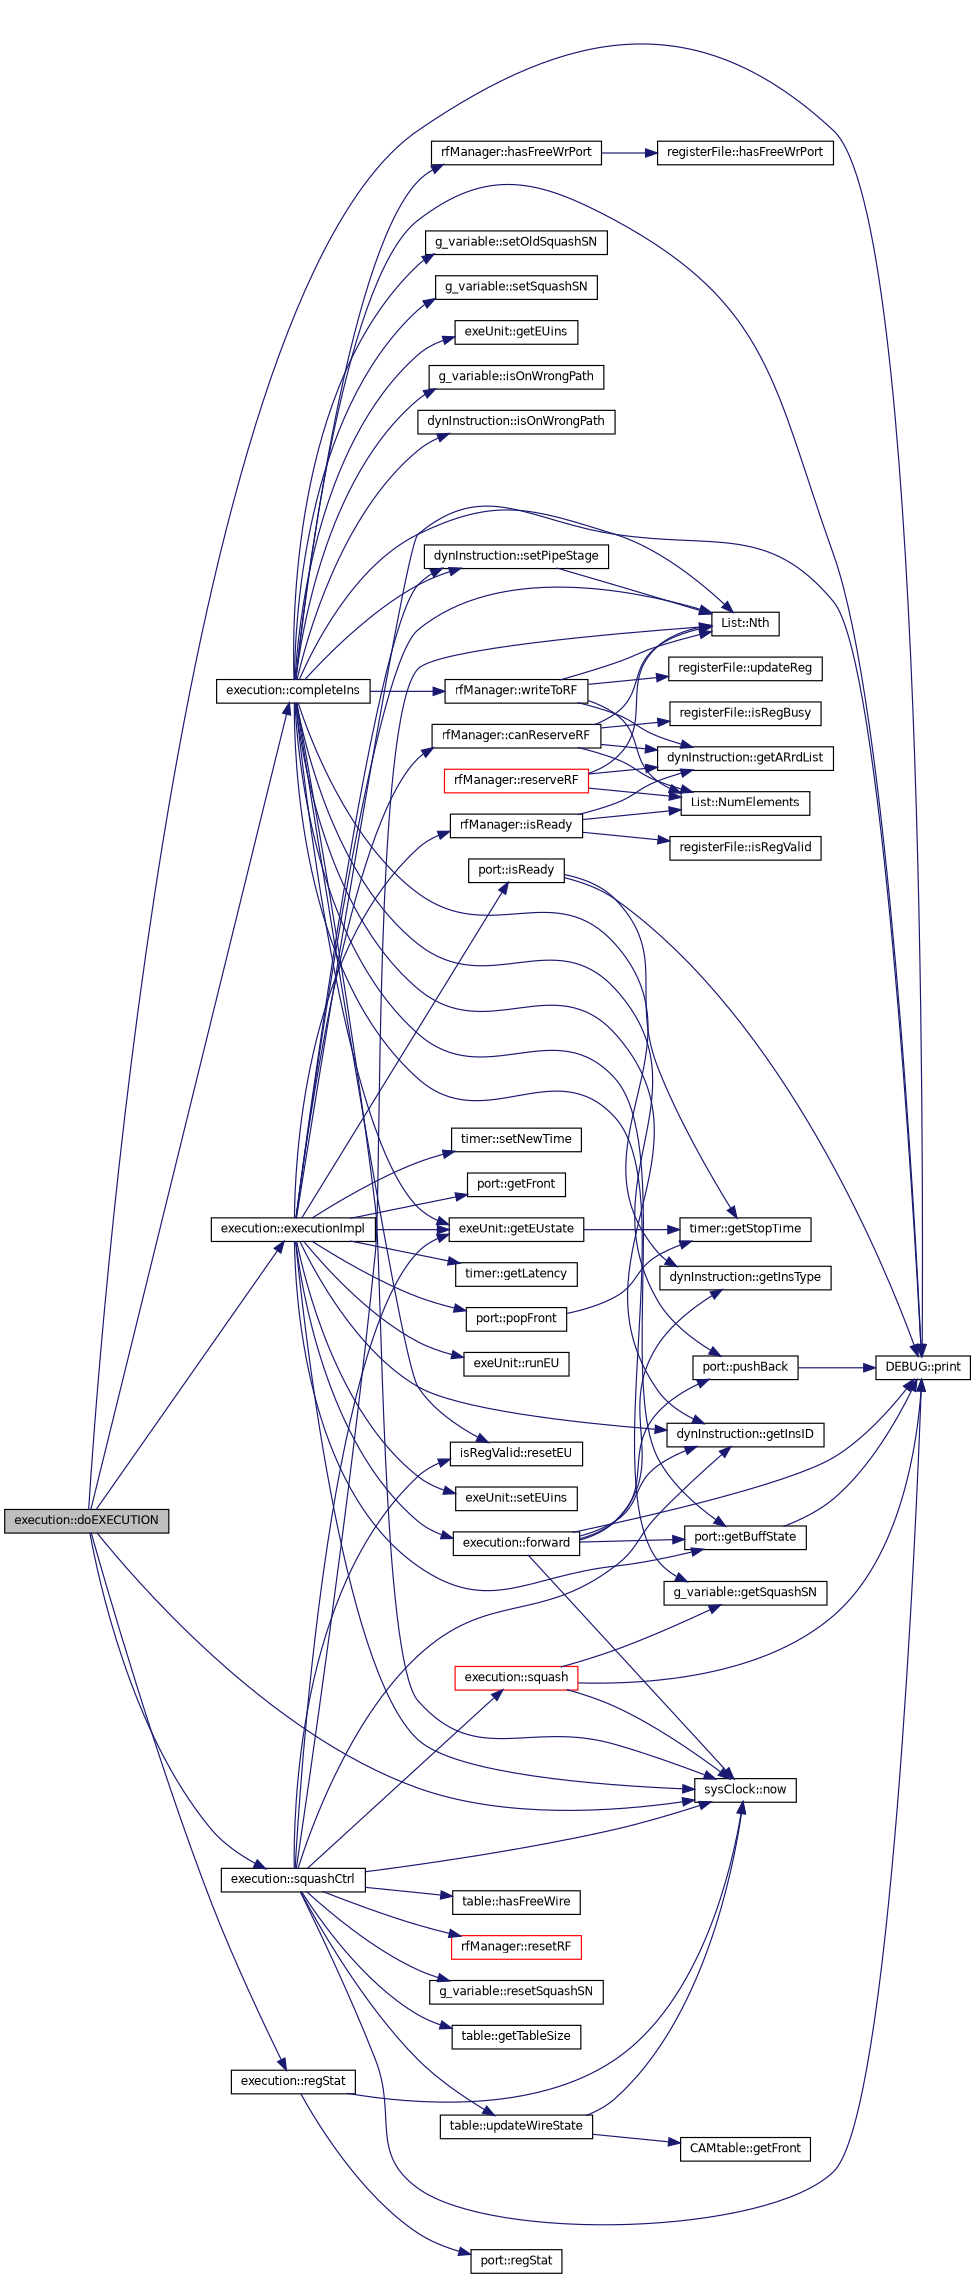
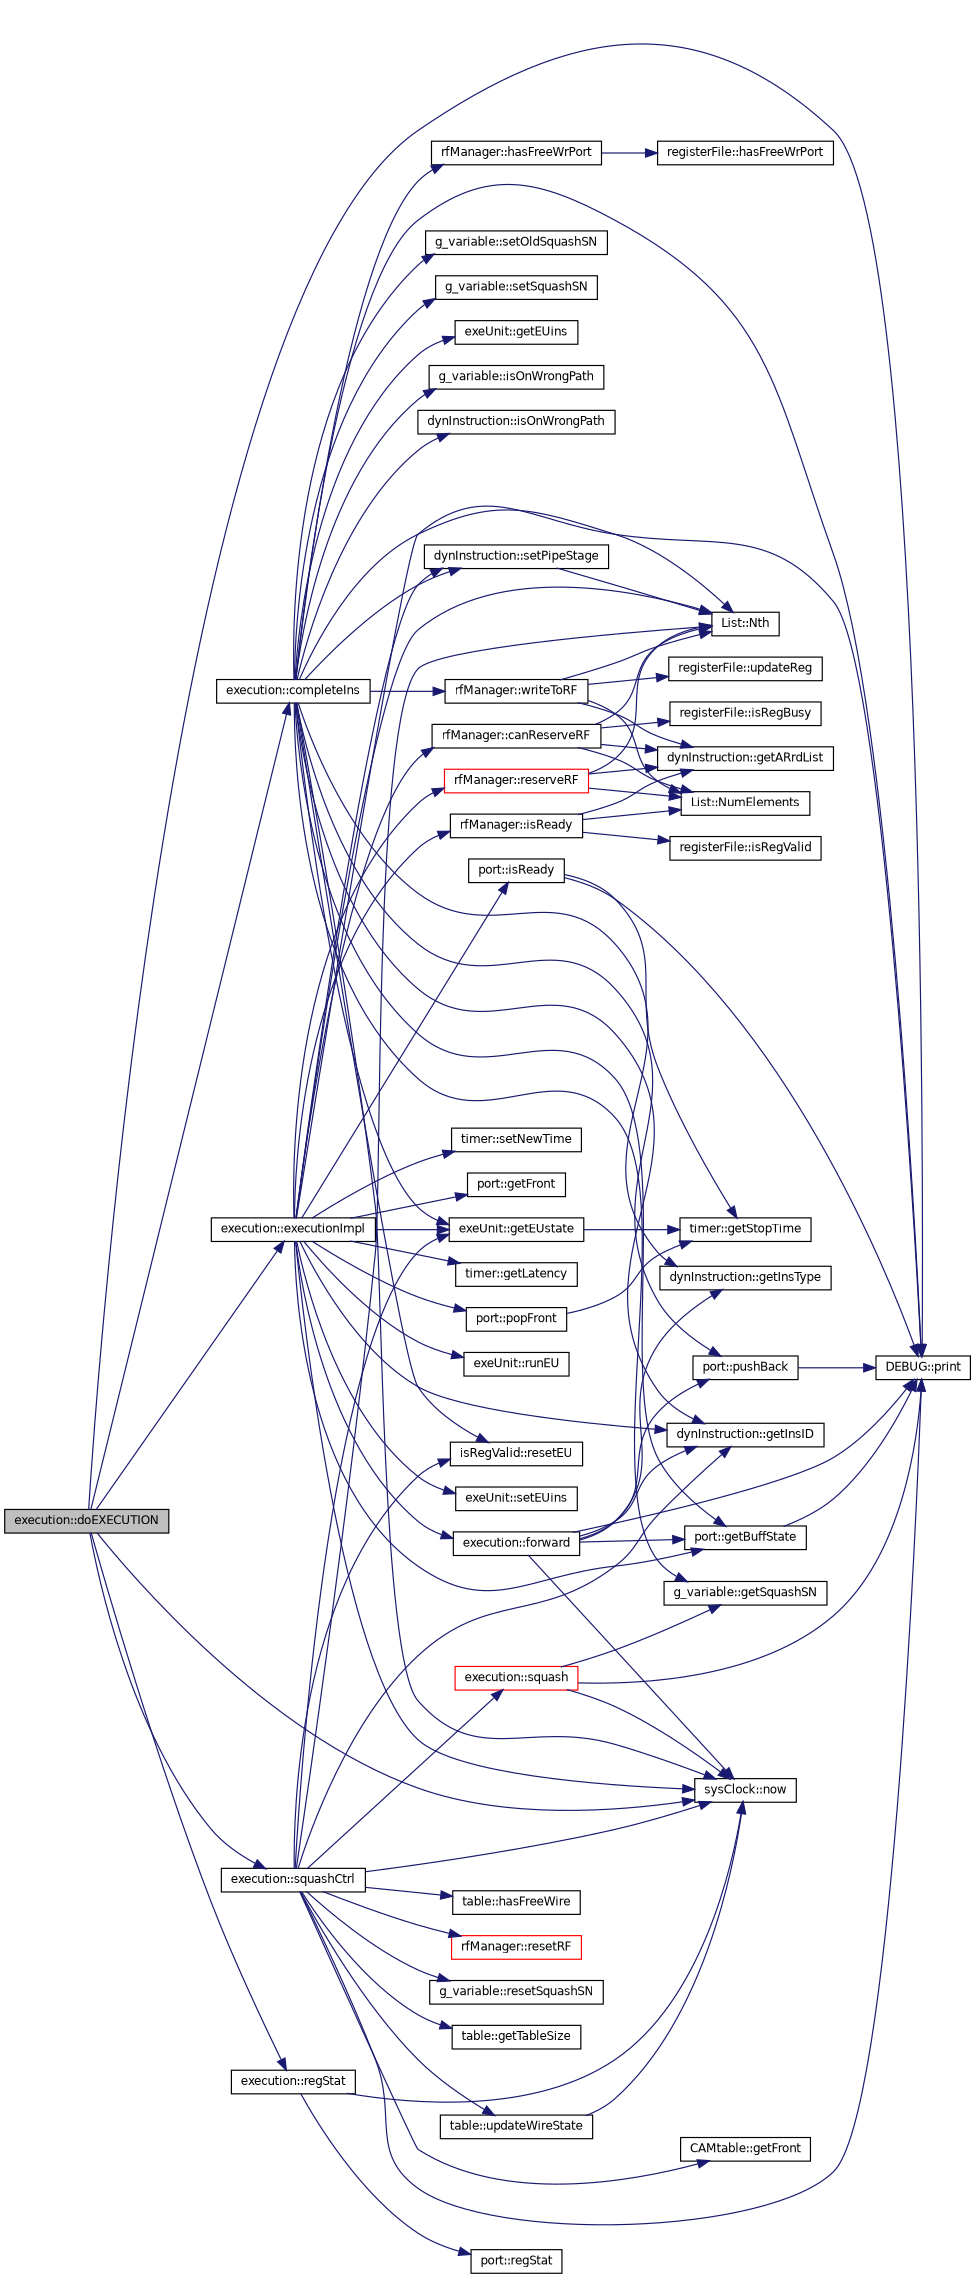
edge "execution::executionImpl" -> "rfManager::reserveRF": added
edge "table::updateWireState" -> "CAMtable::getFront": now "execution::squashCtrl" -> "CAMtable::getFront"
